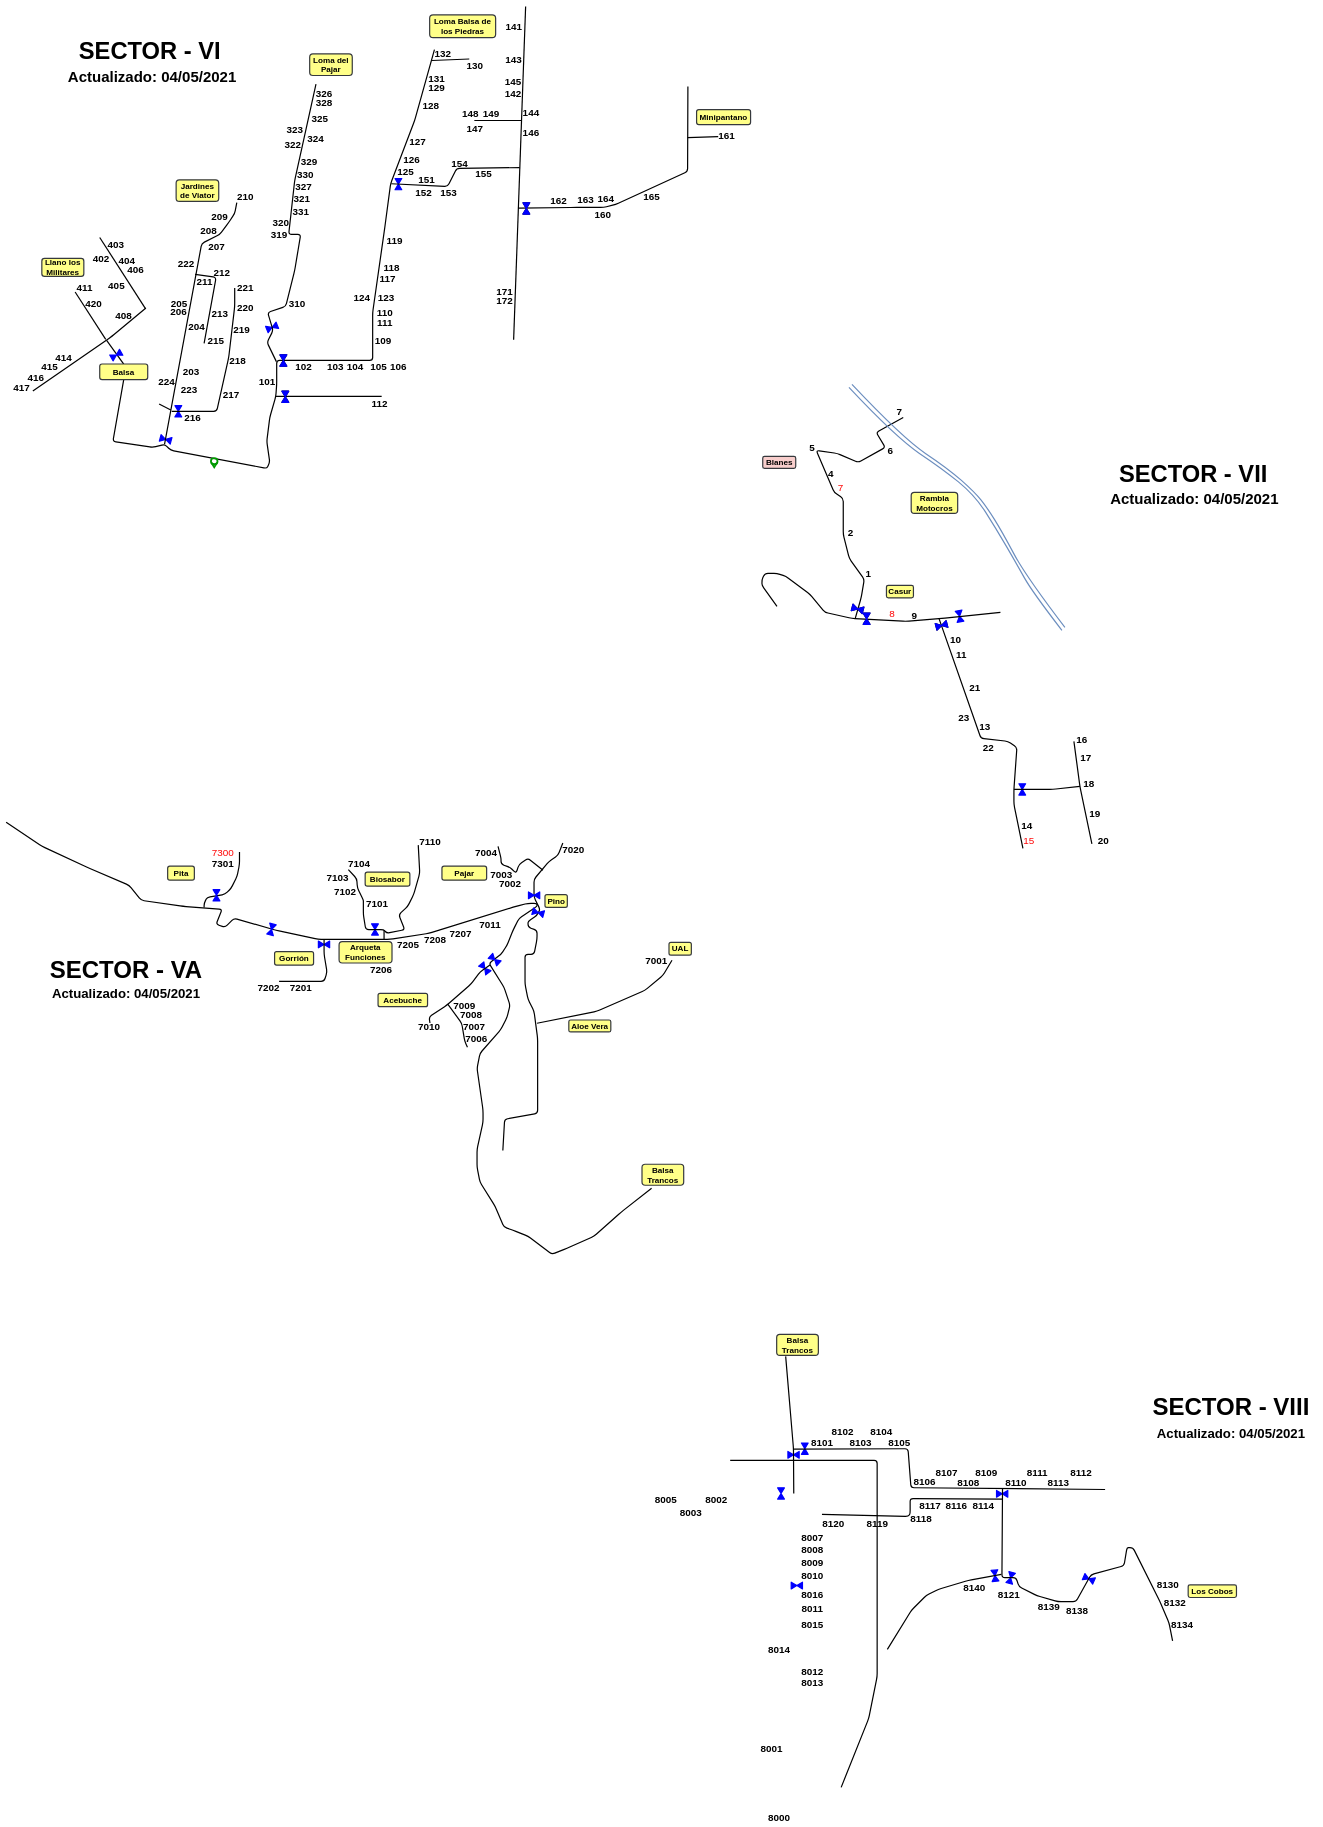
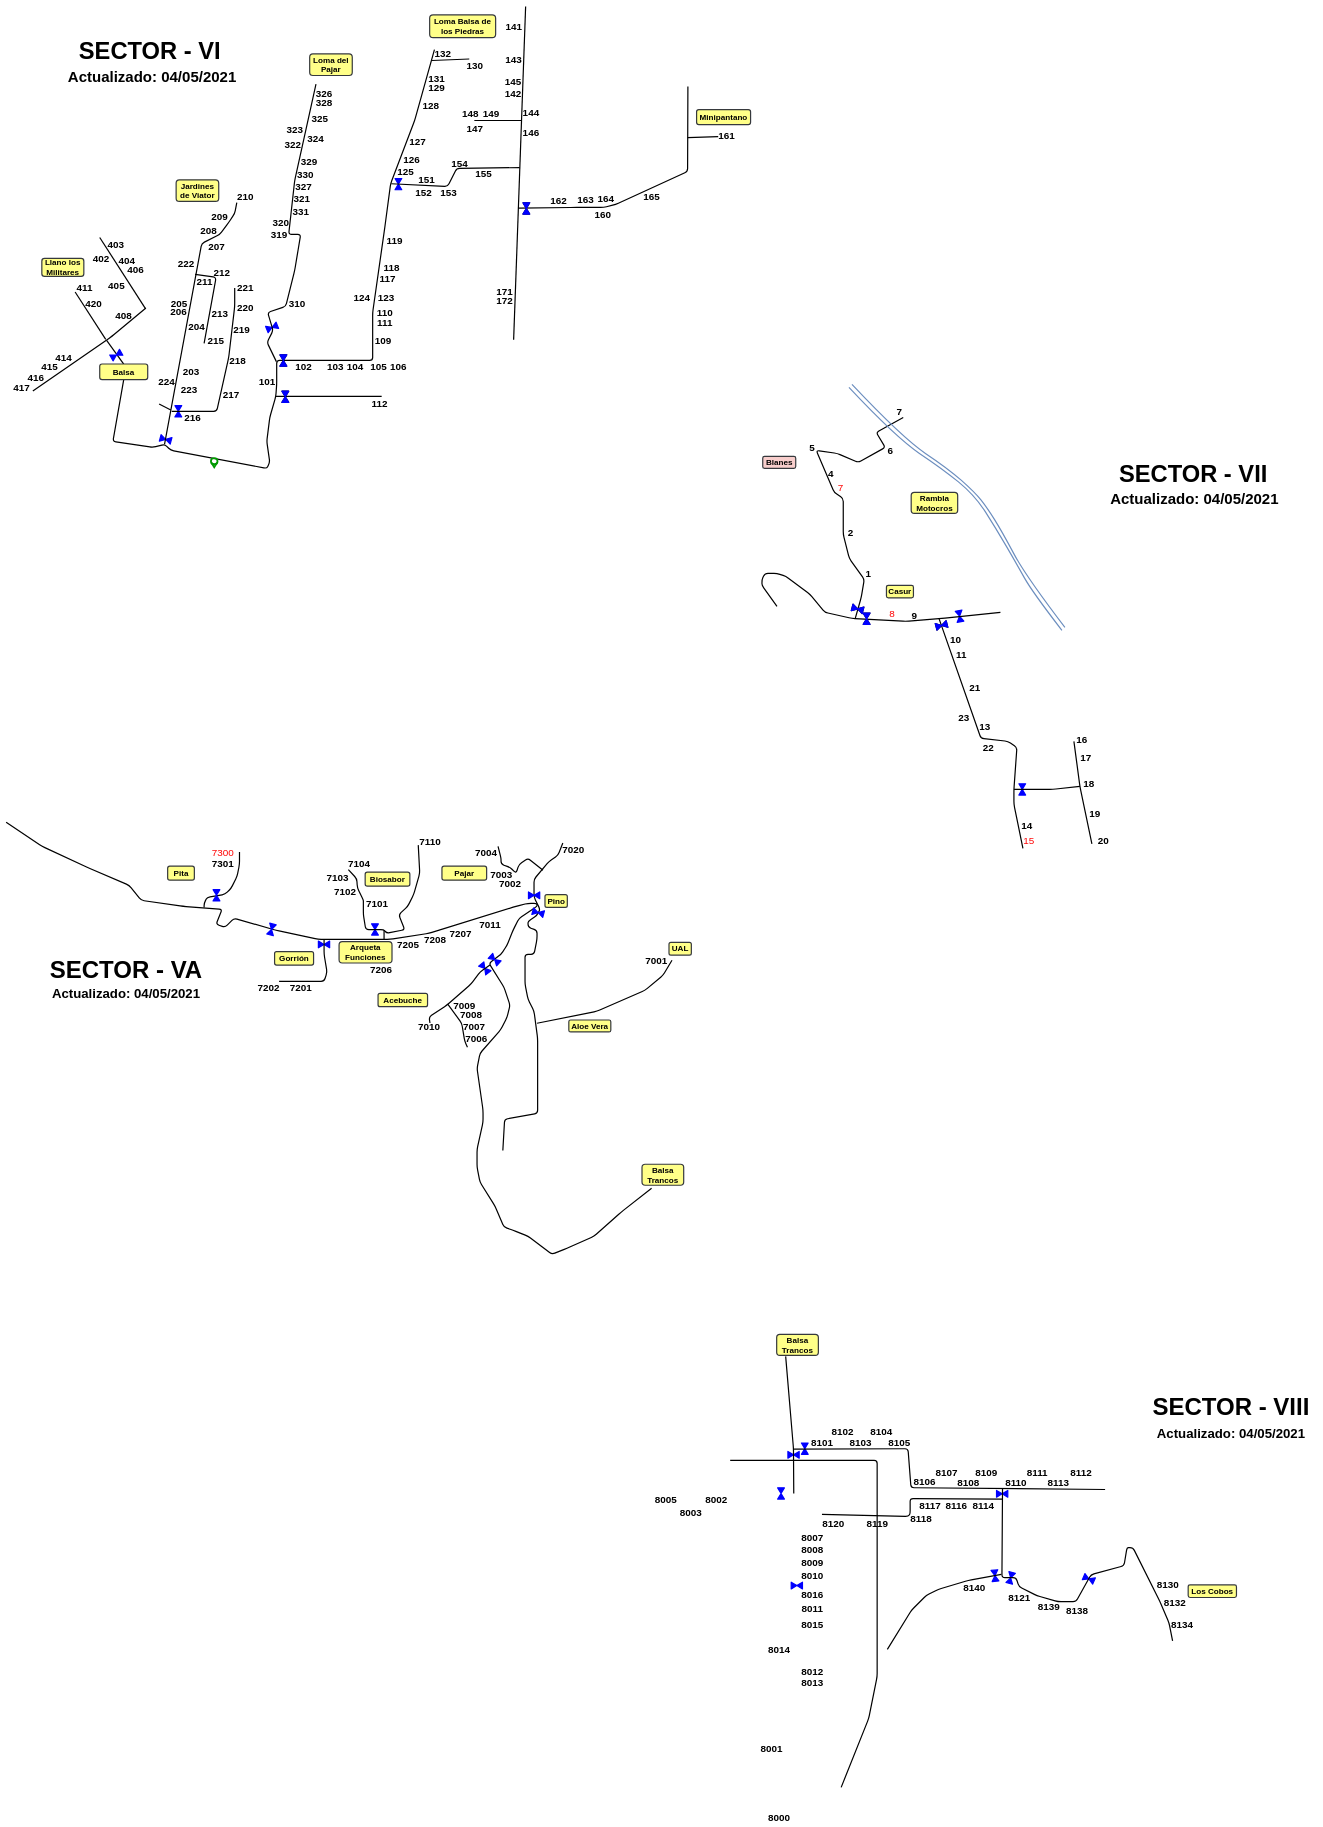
node "8121": moved (1009, 1595) -> (1020, 1598)
